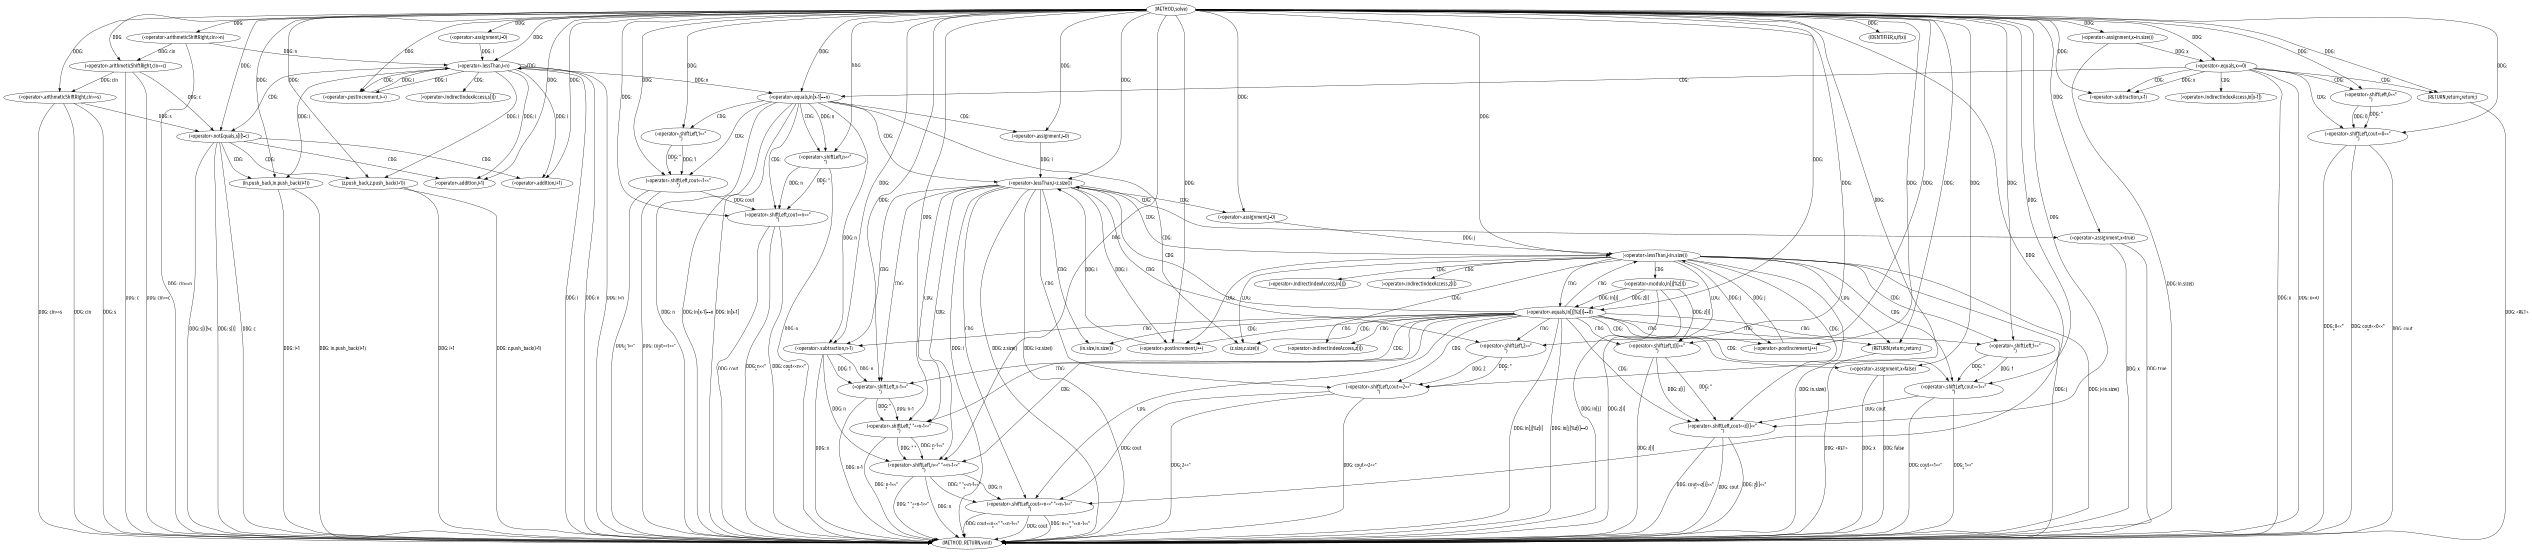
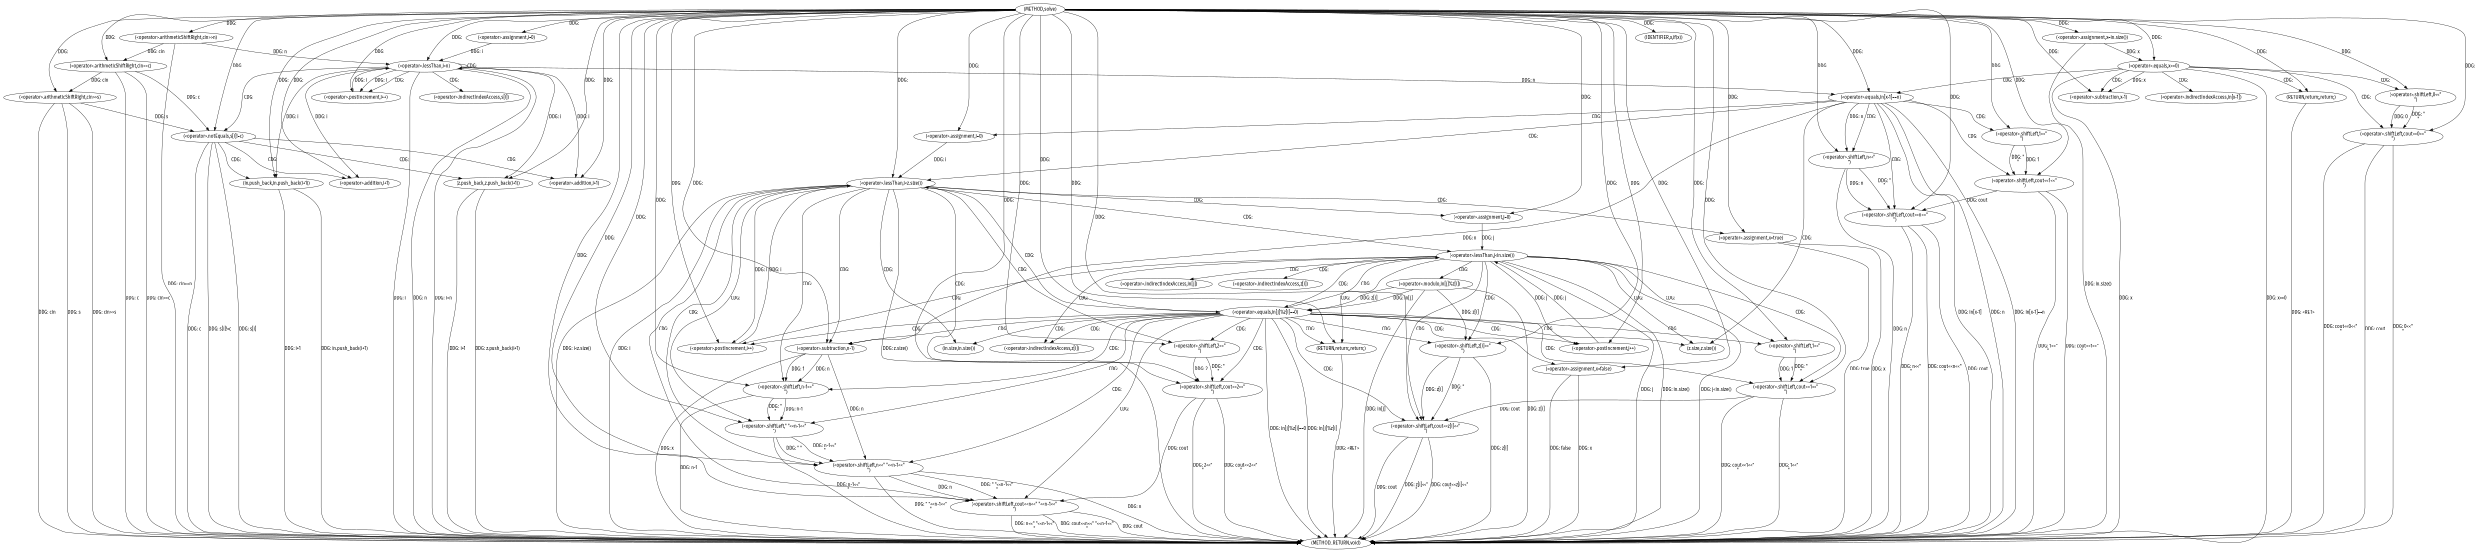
edge "(METHOD,solve)" -> "(<operator>.lessThan,j<in.size())": removed, label "DDG:"
